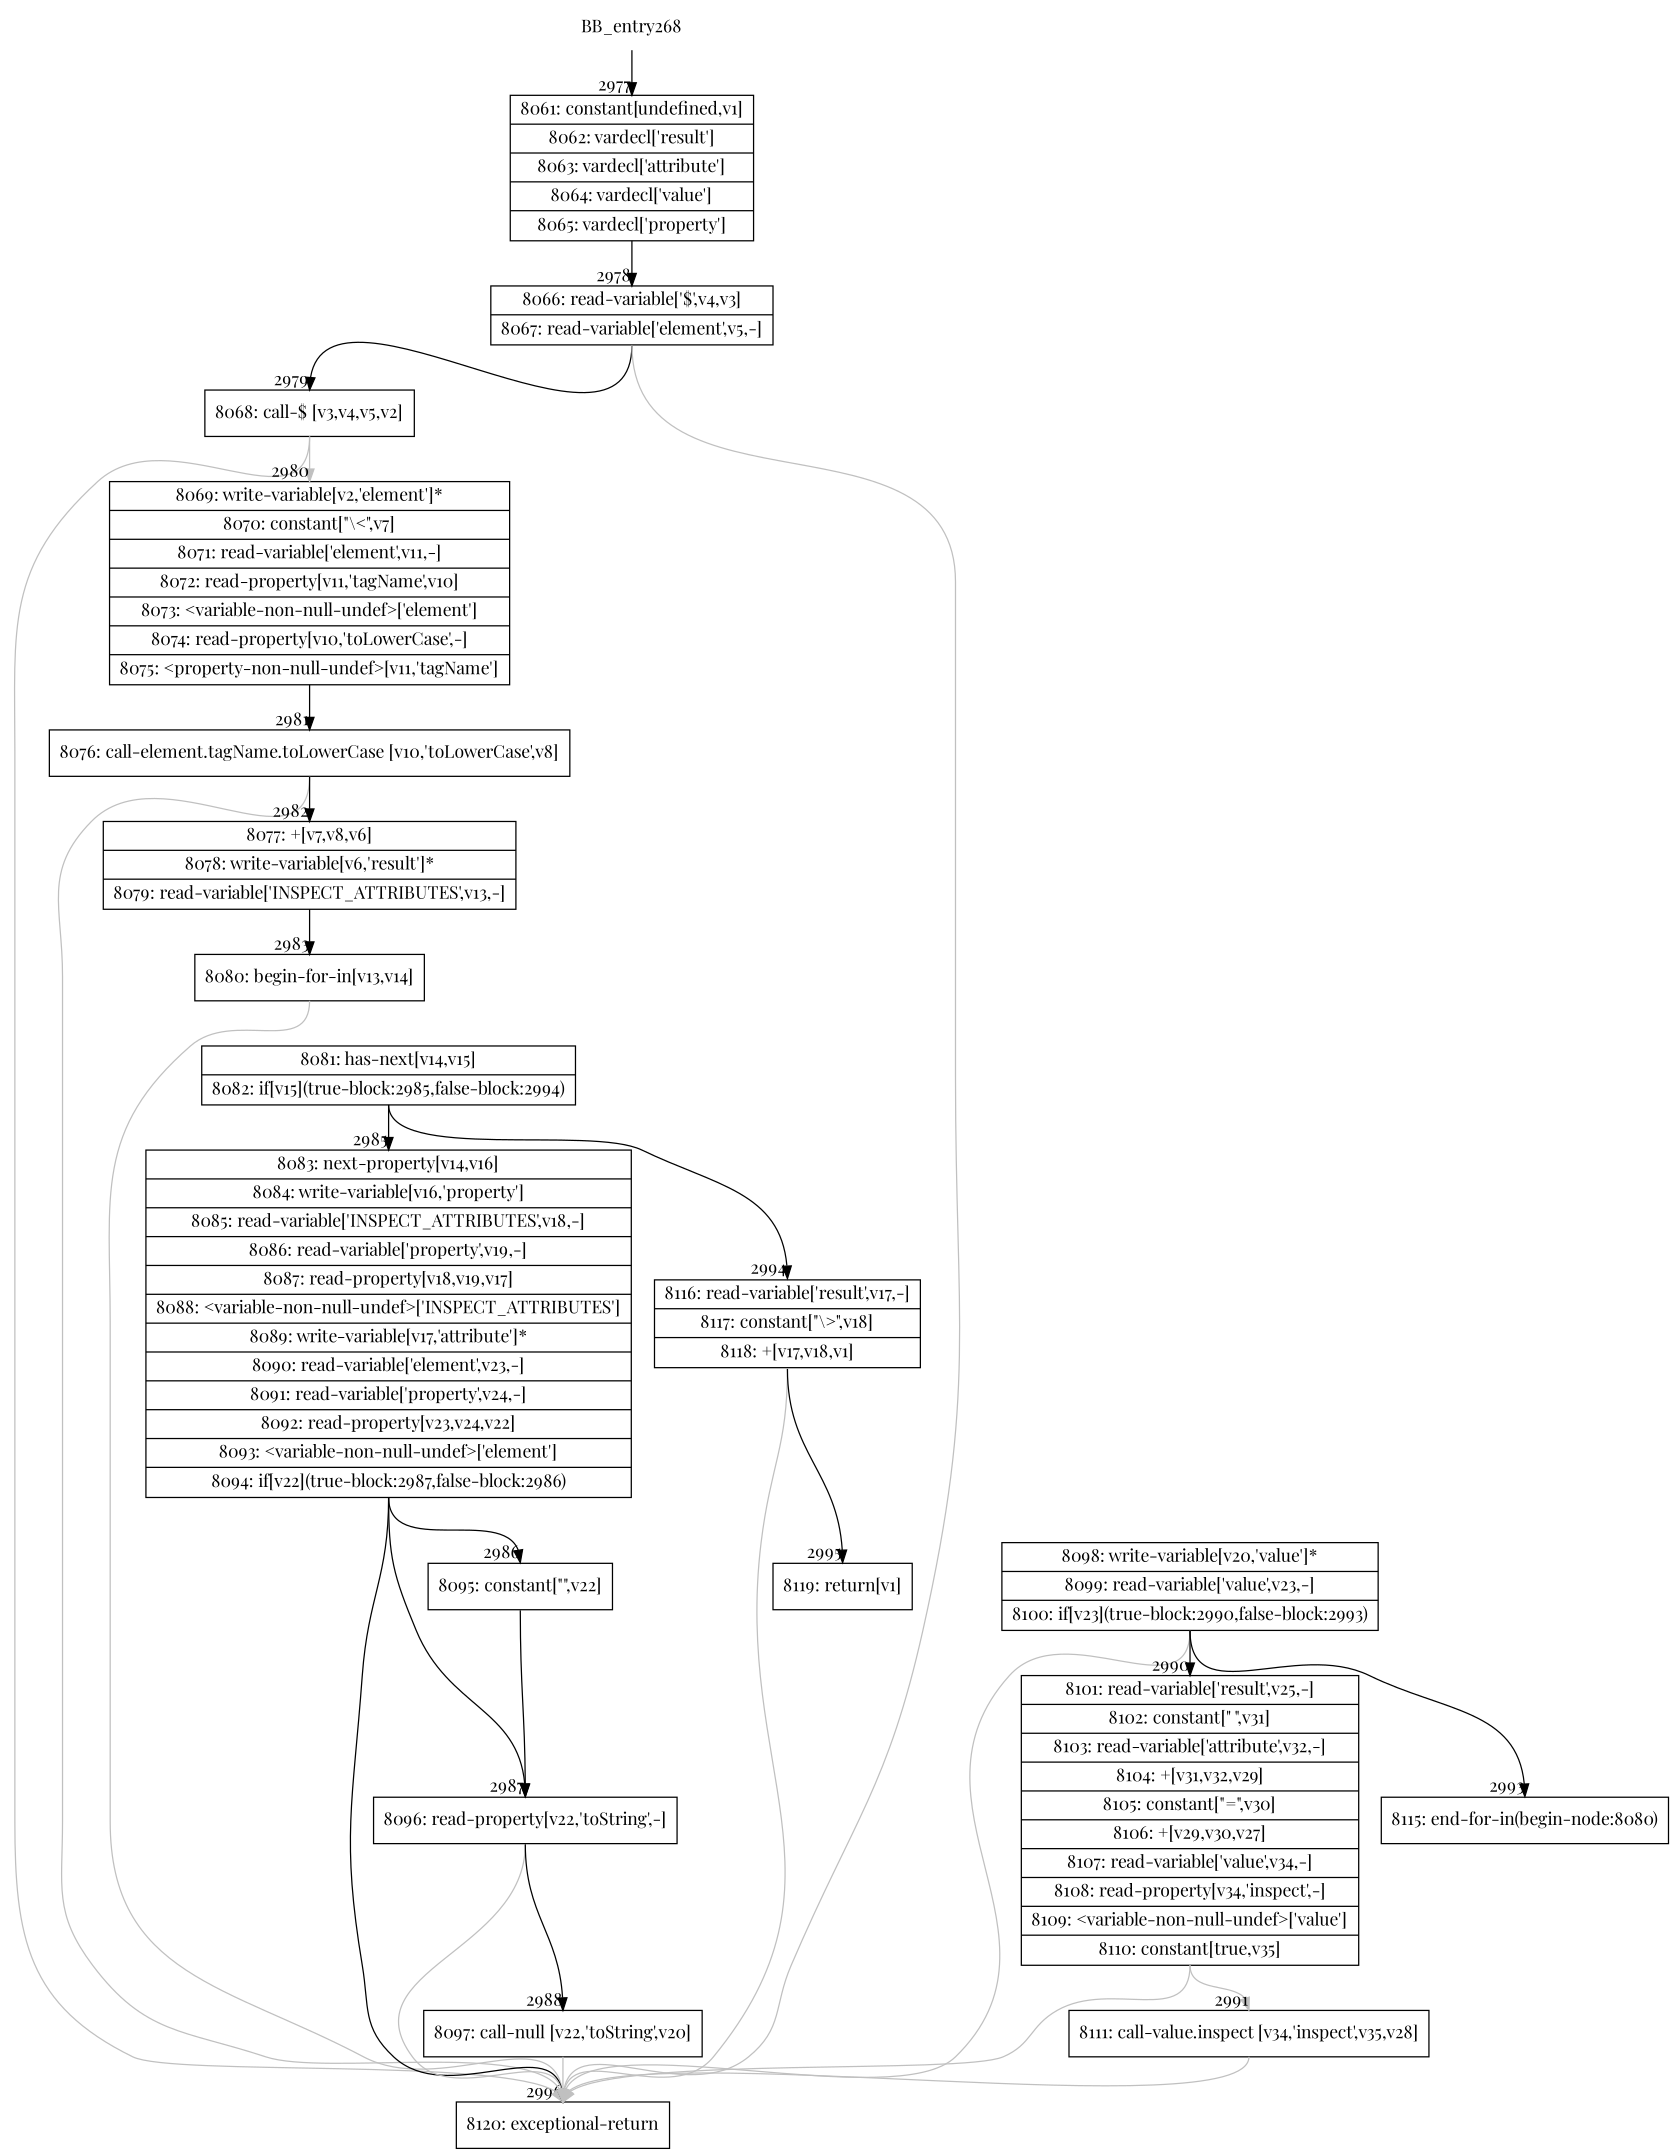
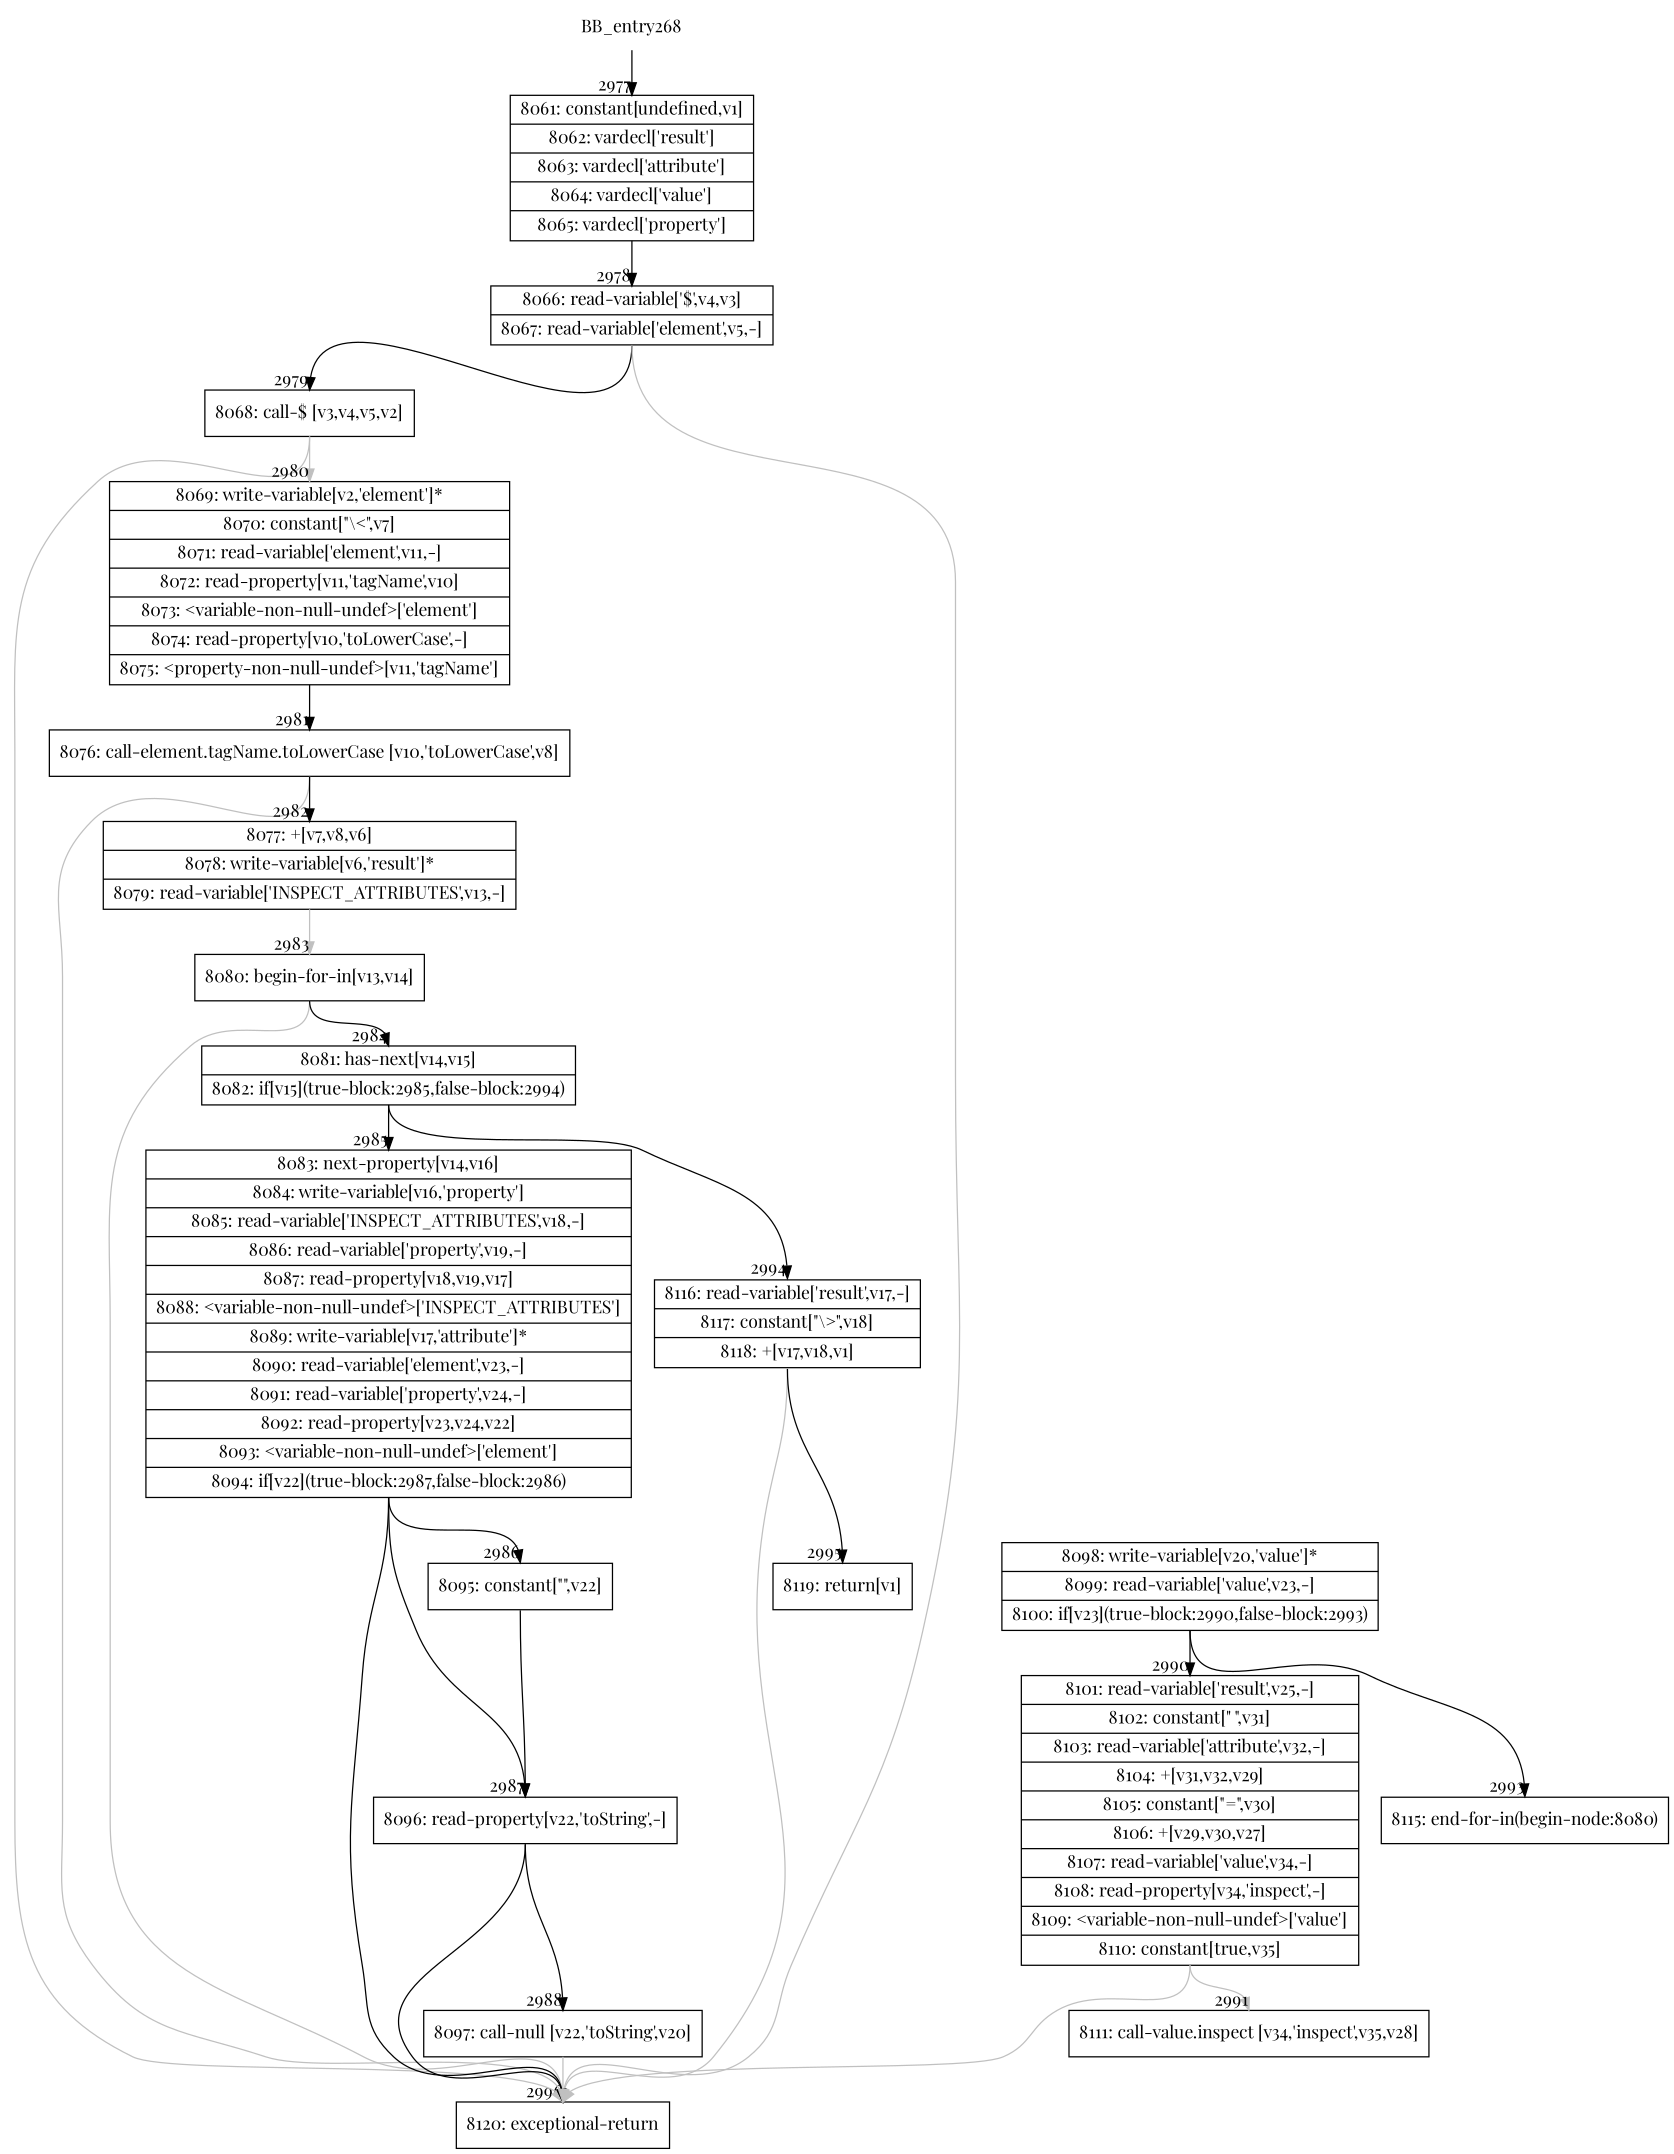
edge "8077: +[v7,v8,v6]" -> "8080: begin-for-in[v13,v14]": color black -> gray
edge "8080: begin-for-in[v13,v14]" -> "8081: has-next[v14,v15]": added
edge "8098: write-variable[v20,'value']*" -> "8120: exceptional-return": removed
edge "8096: read-property[v22,'toString',-]" -> "8120: exceptional-return": color gray -> black
edge "8111: call-value.inspect [v34,'inspect',v35,v28]" -> "8120: exceptional-return": removed
